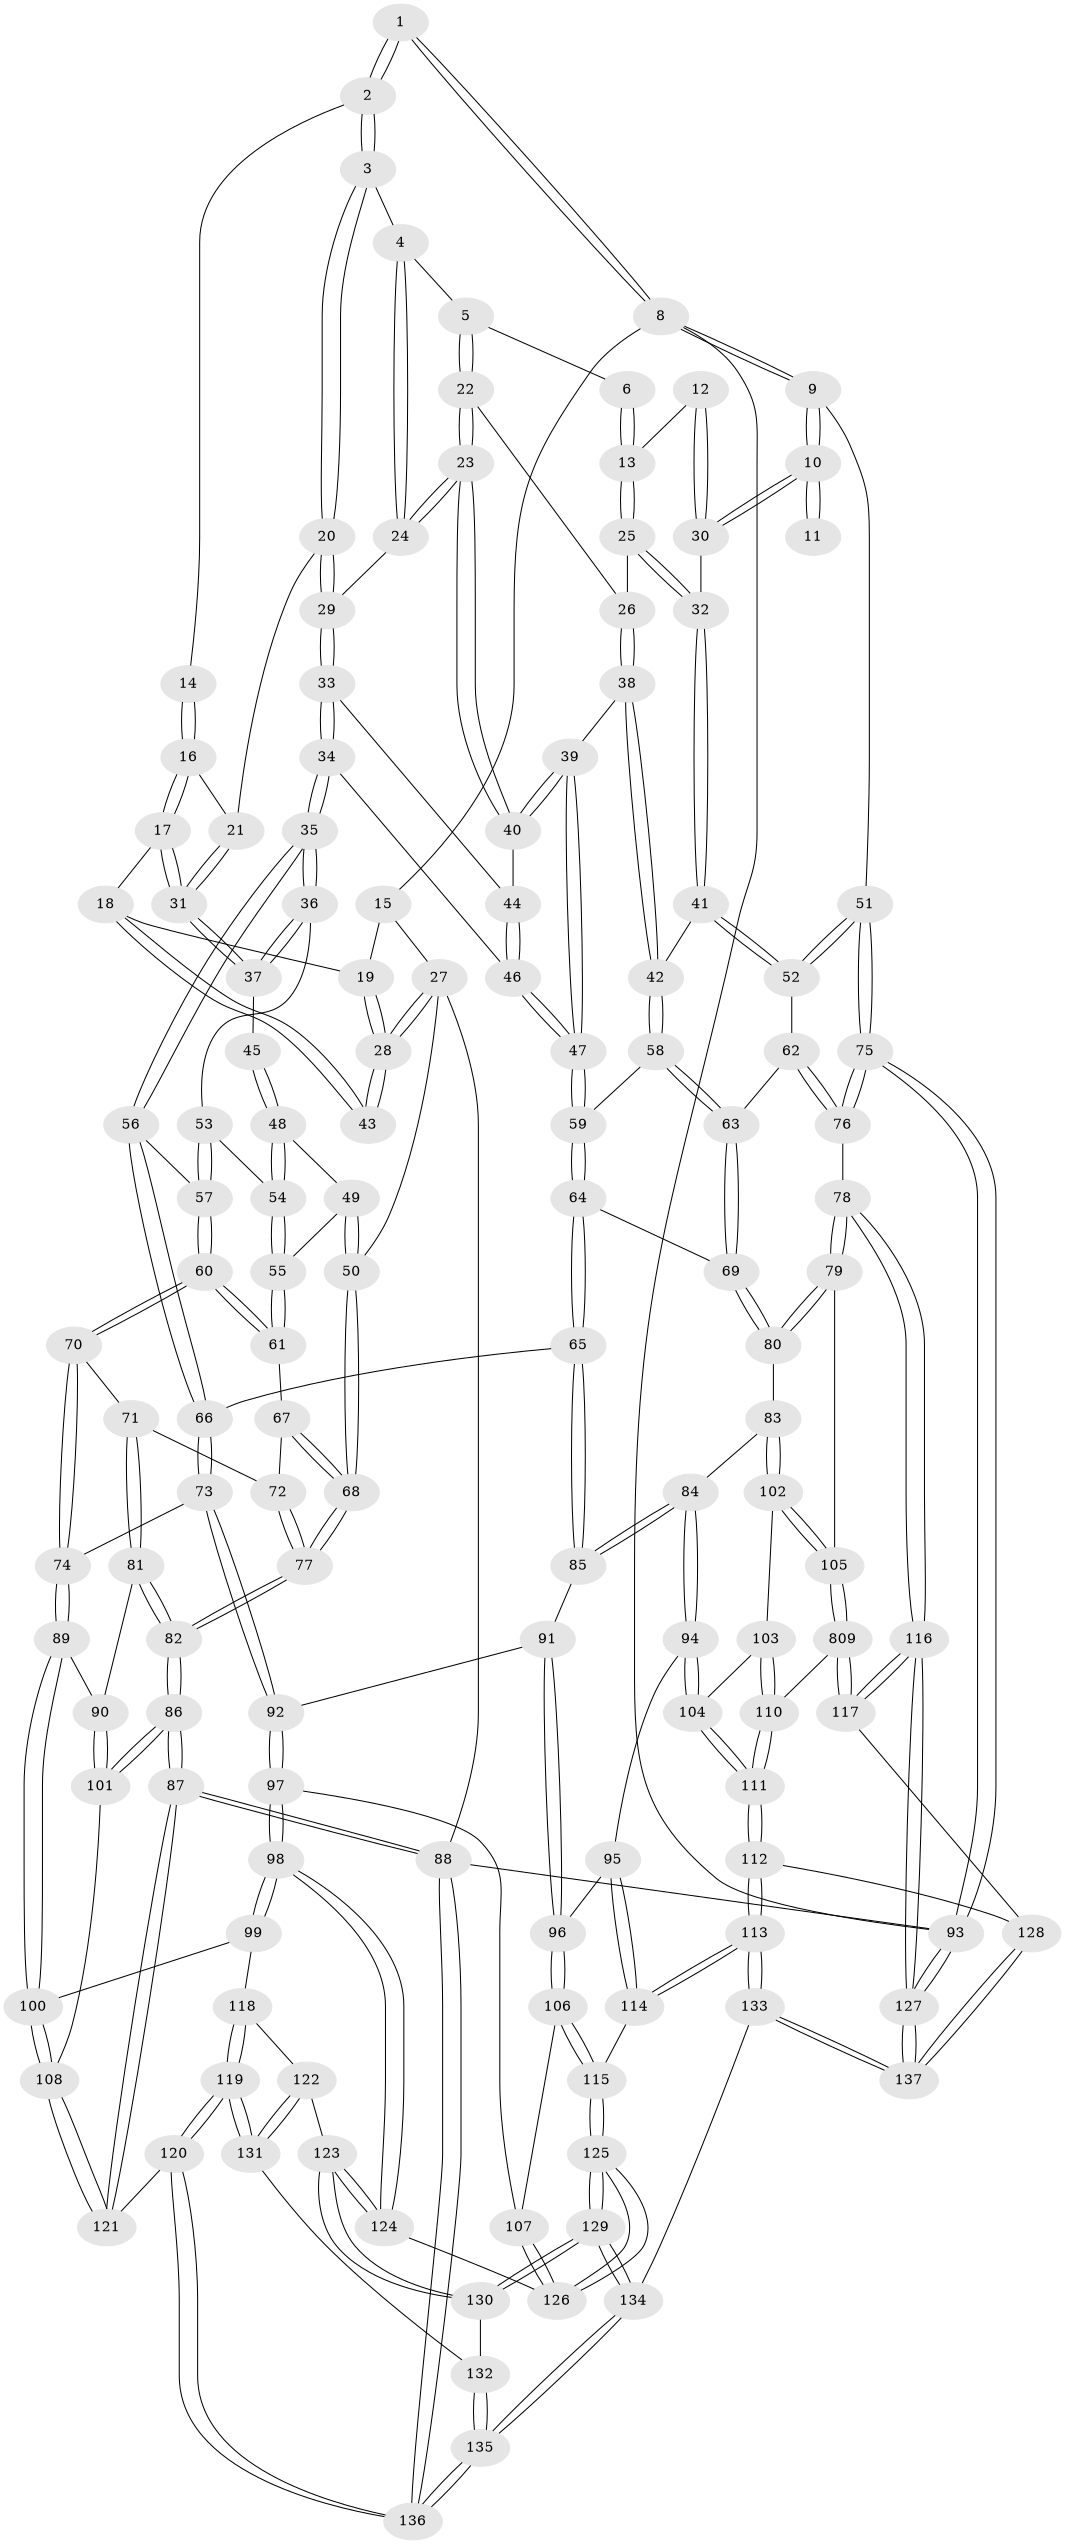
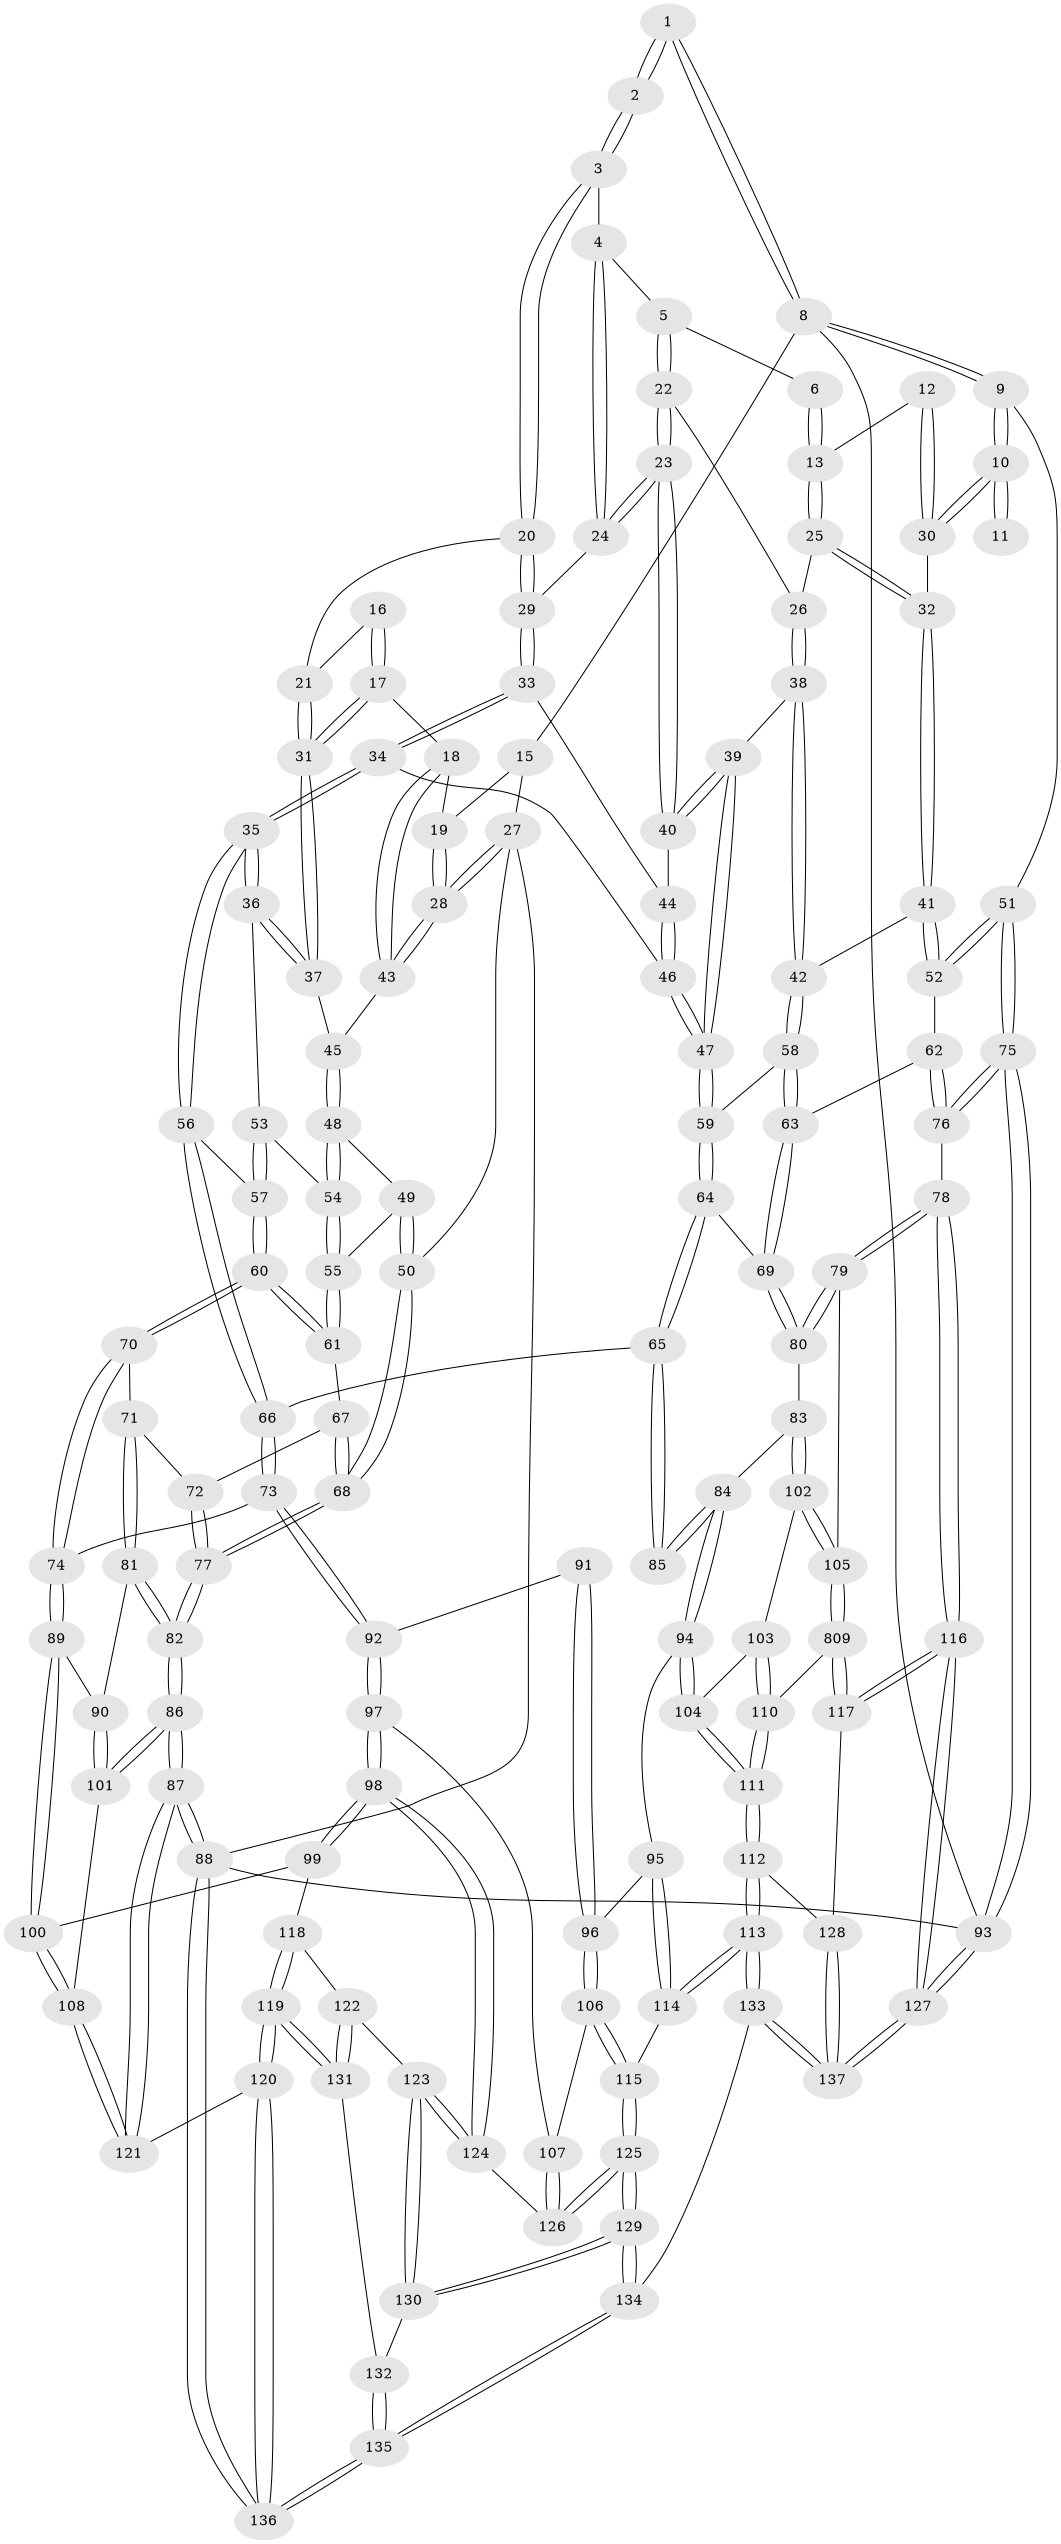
node "14": removed
edge "43" -- "45": added
edge "85" -- "91": removed
